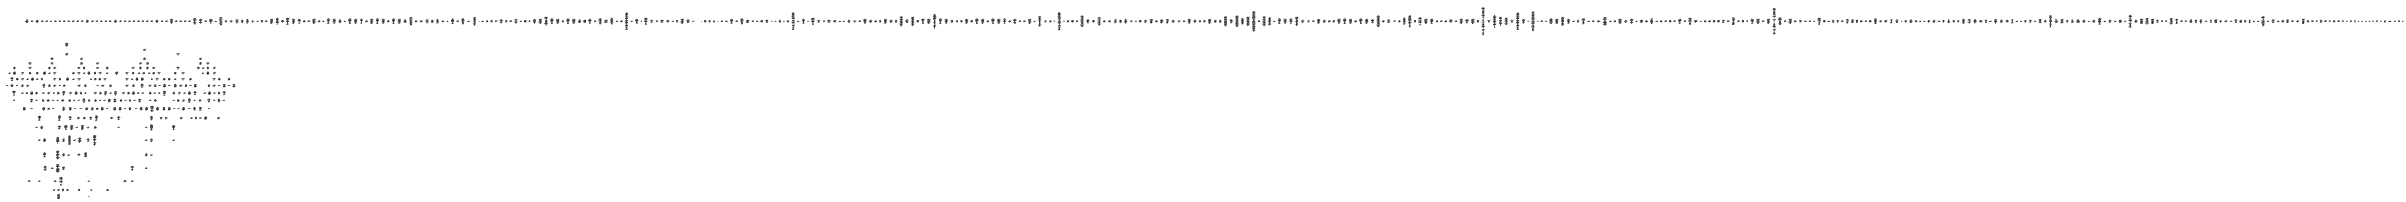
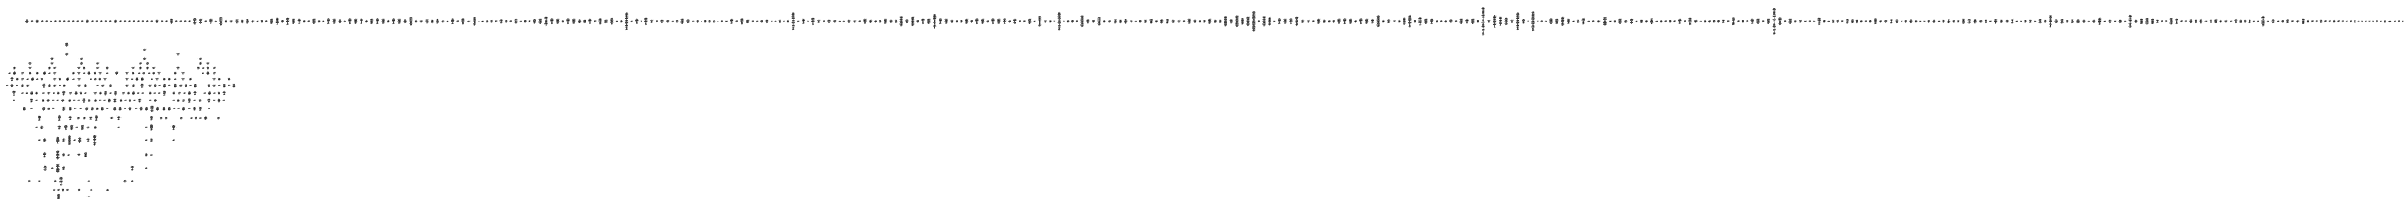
node "# 0xfe4 JUMPDEST GT ISZERO PUSHX Data JUMPI": added
